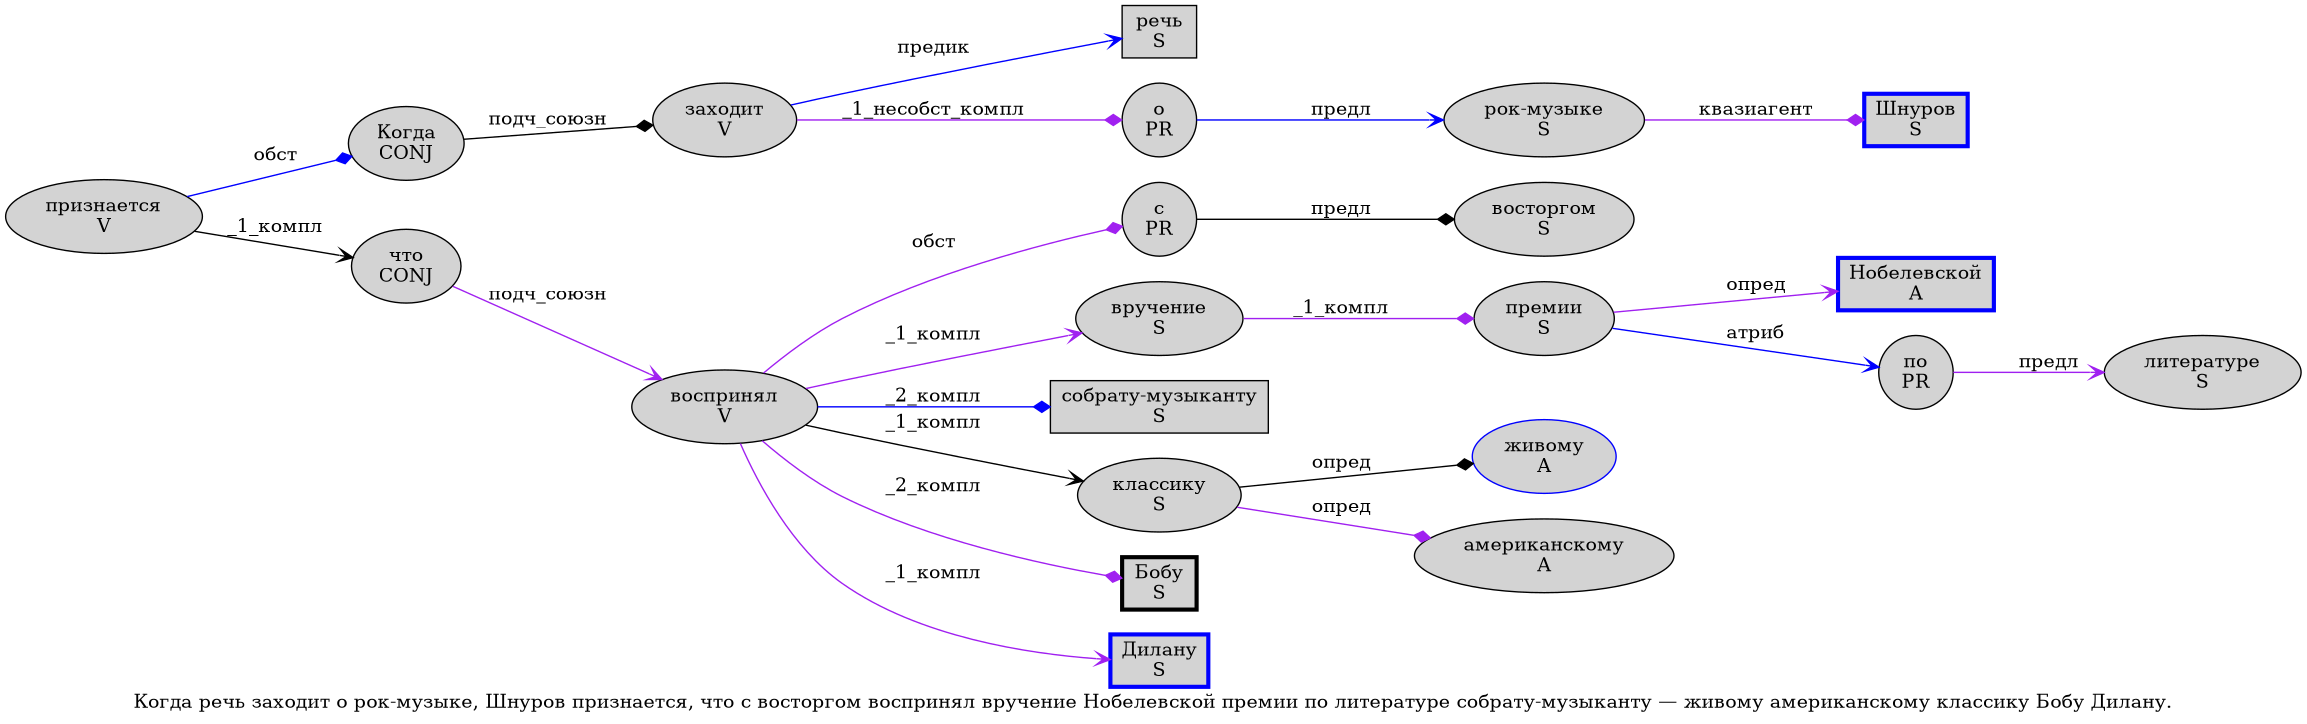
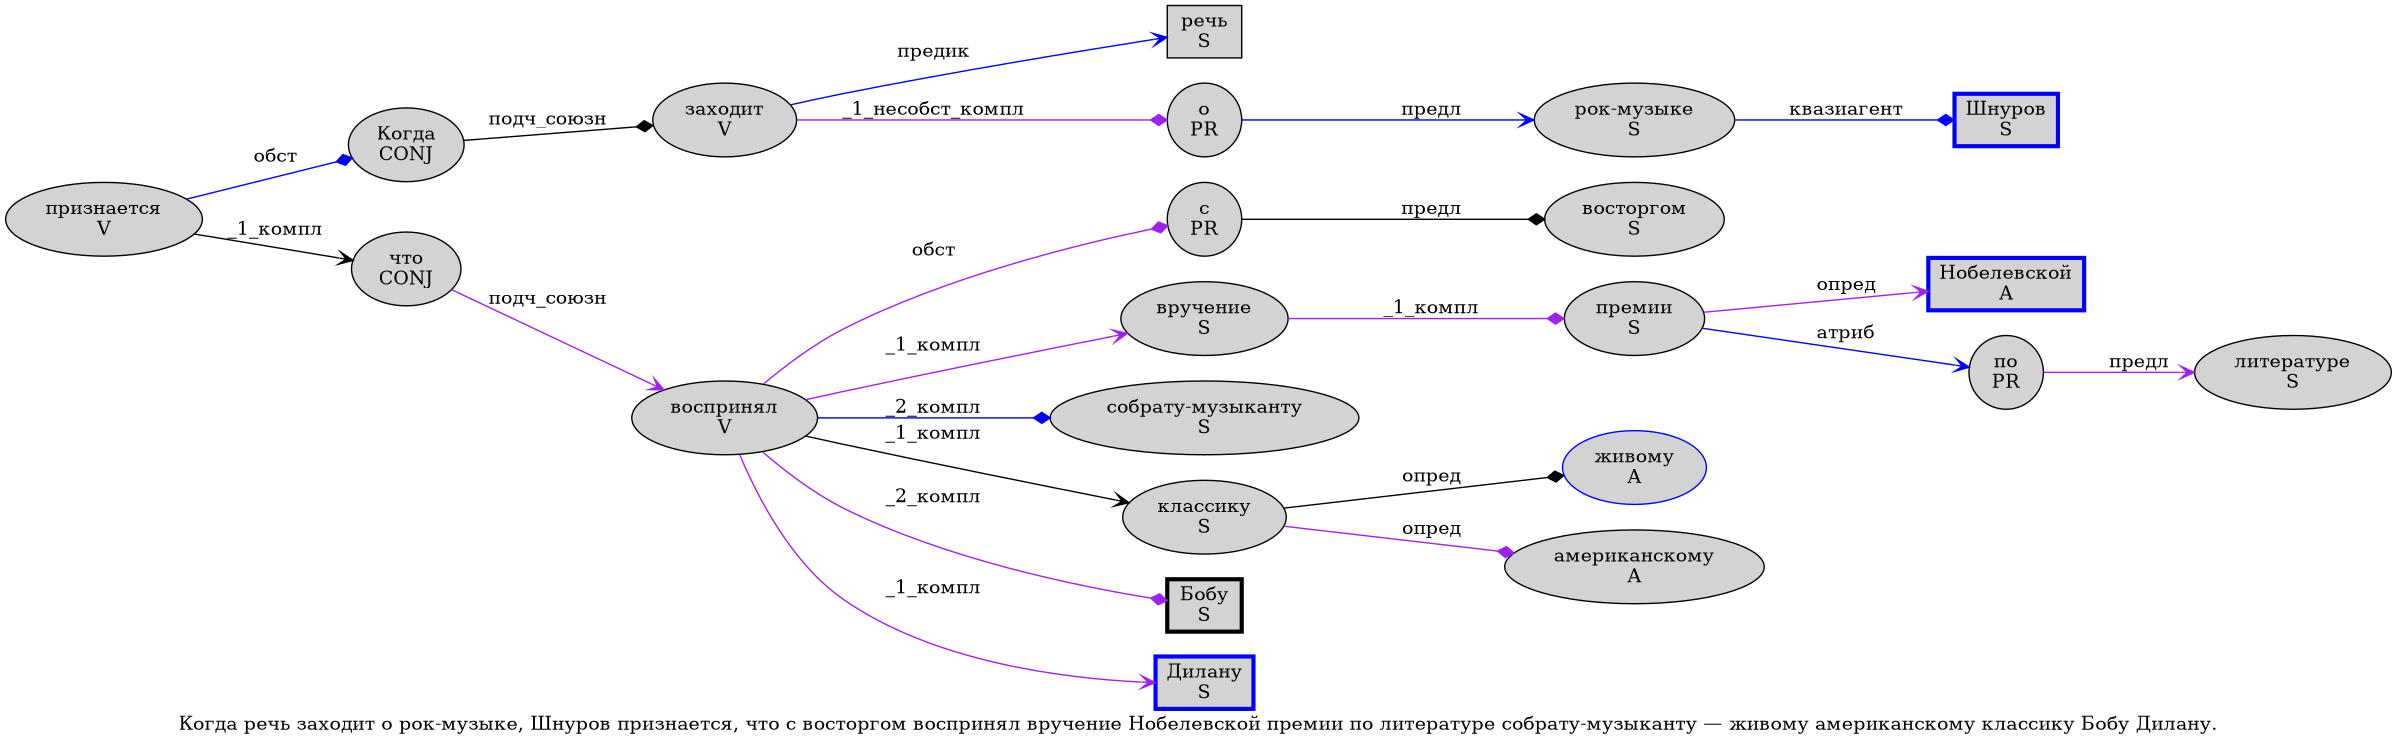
edge "рок-музыке S" -> "Шнуров S": color purple -> blue
node "собрату-музыканту S": shape box -> ellipse
